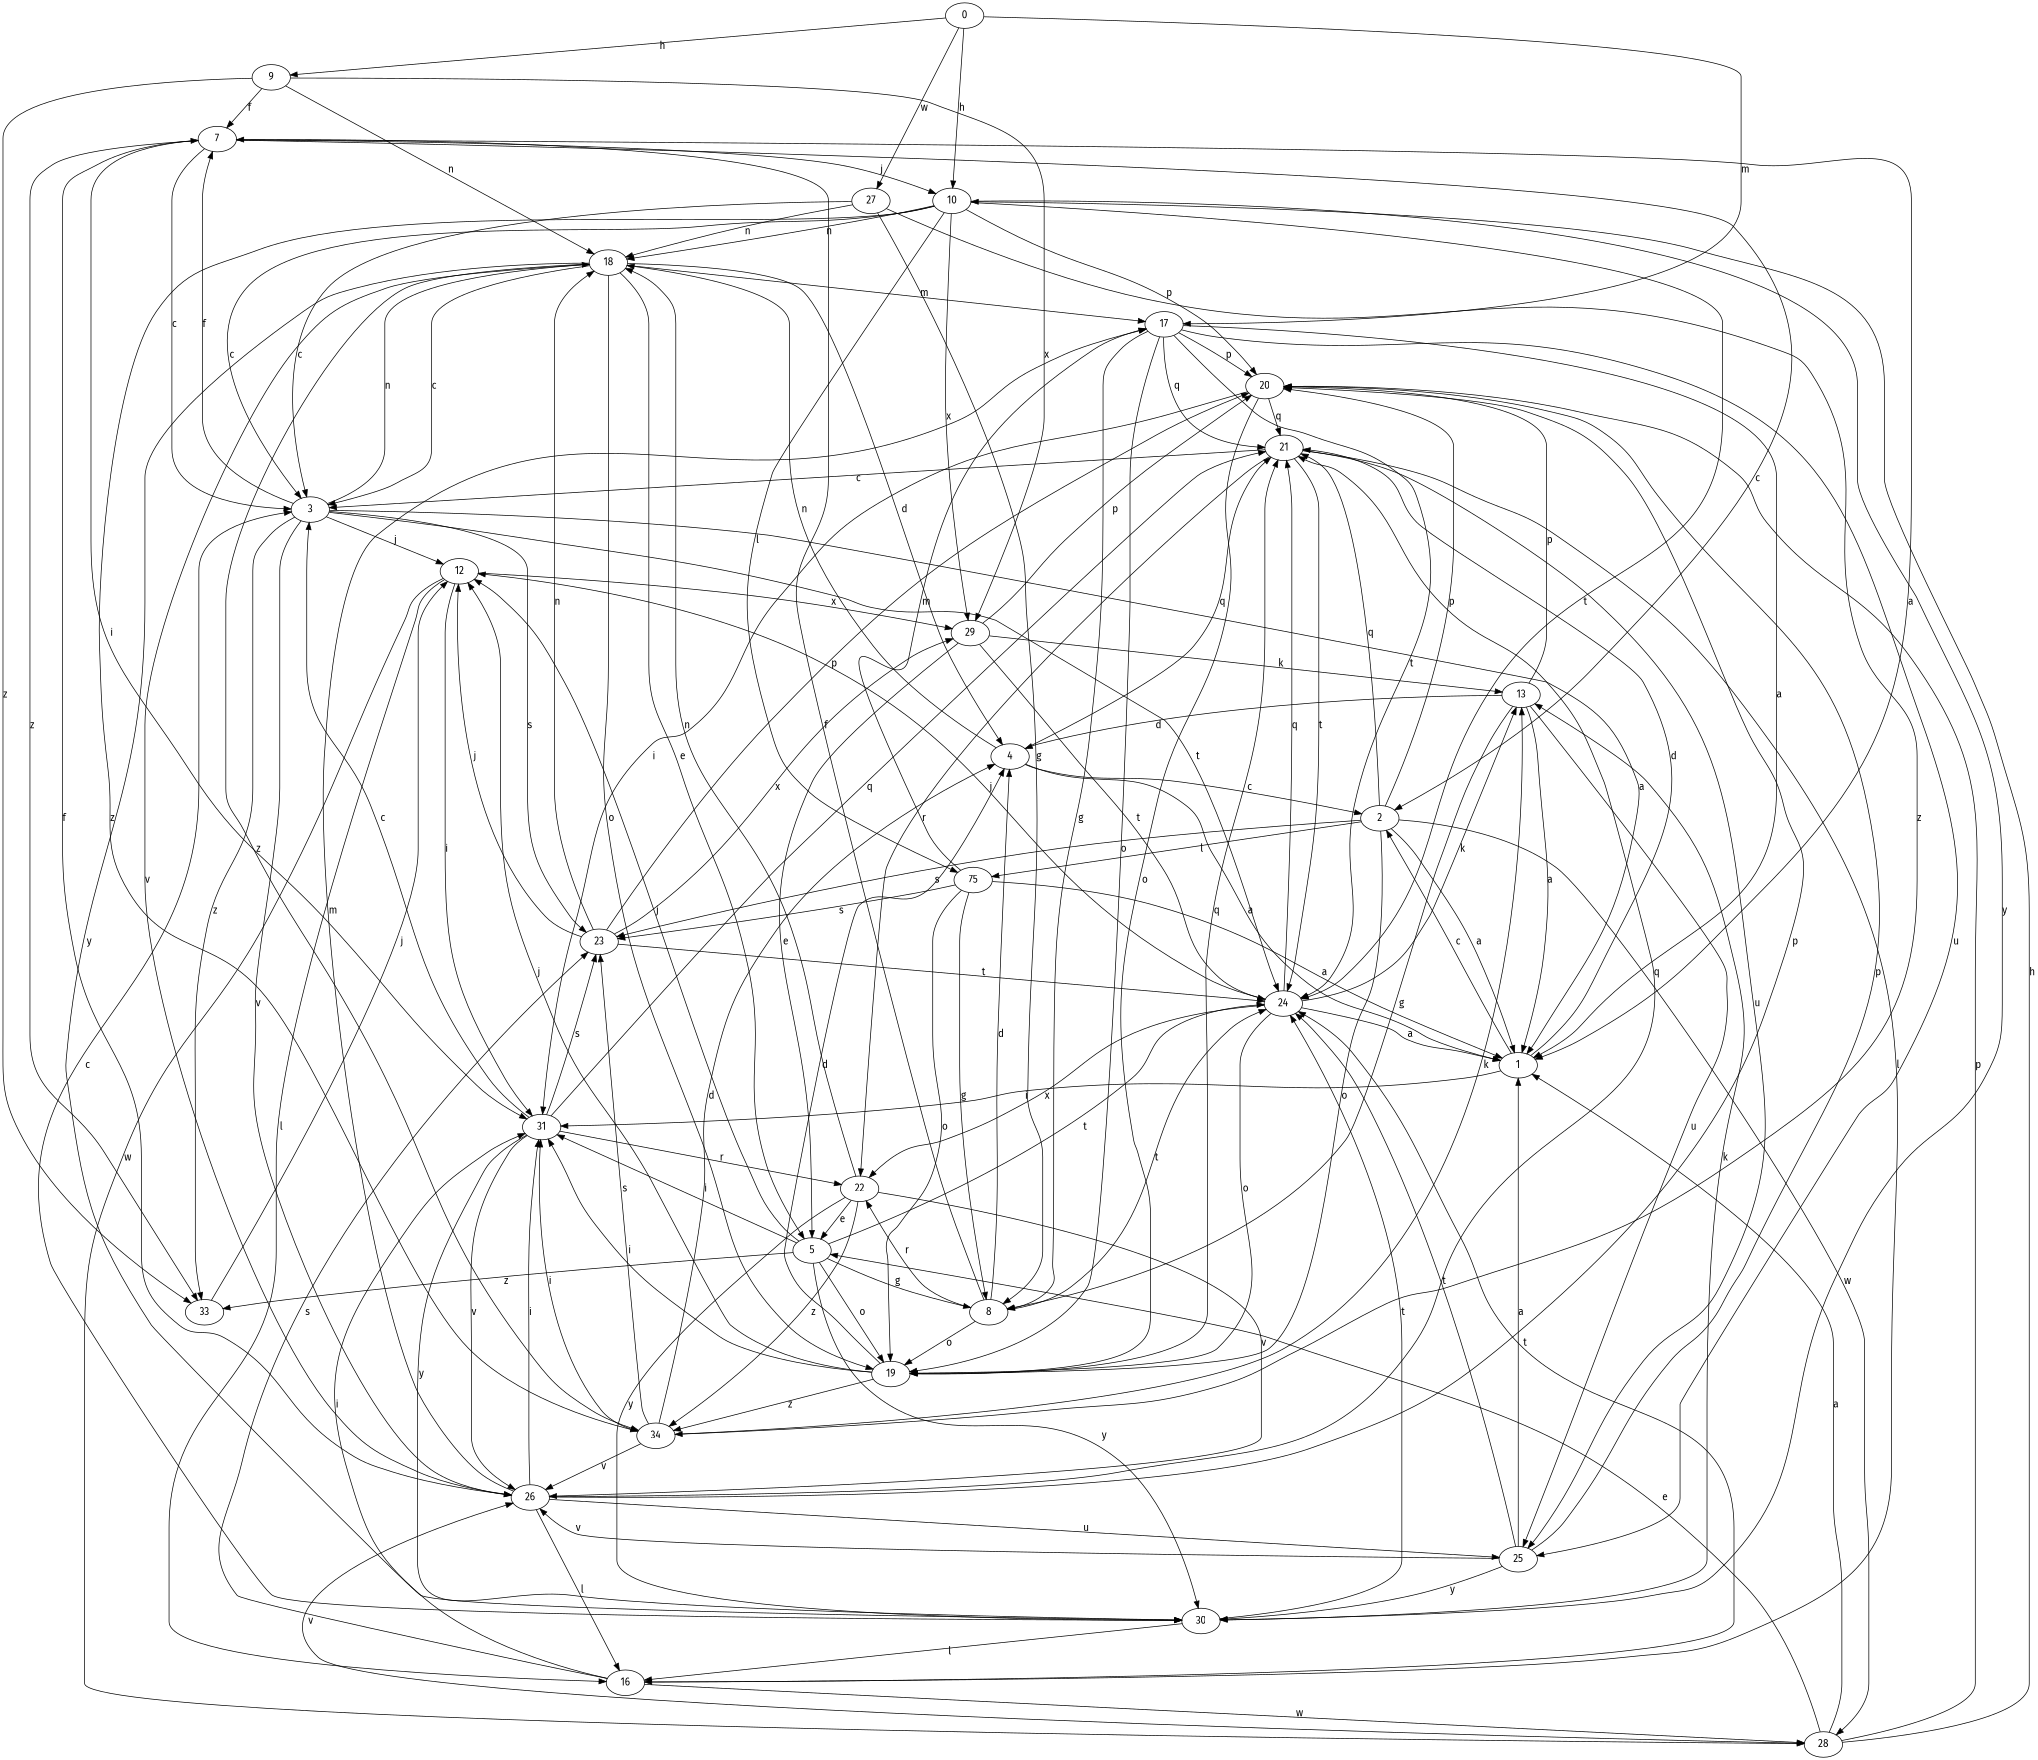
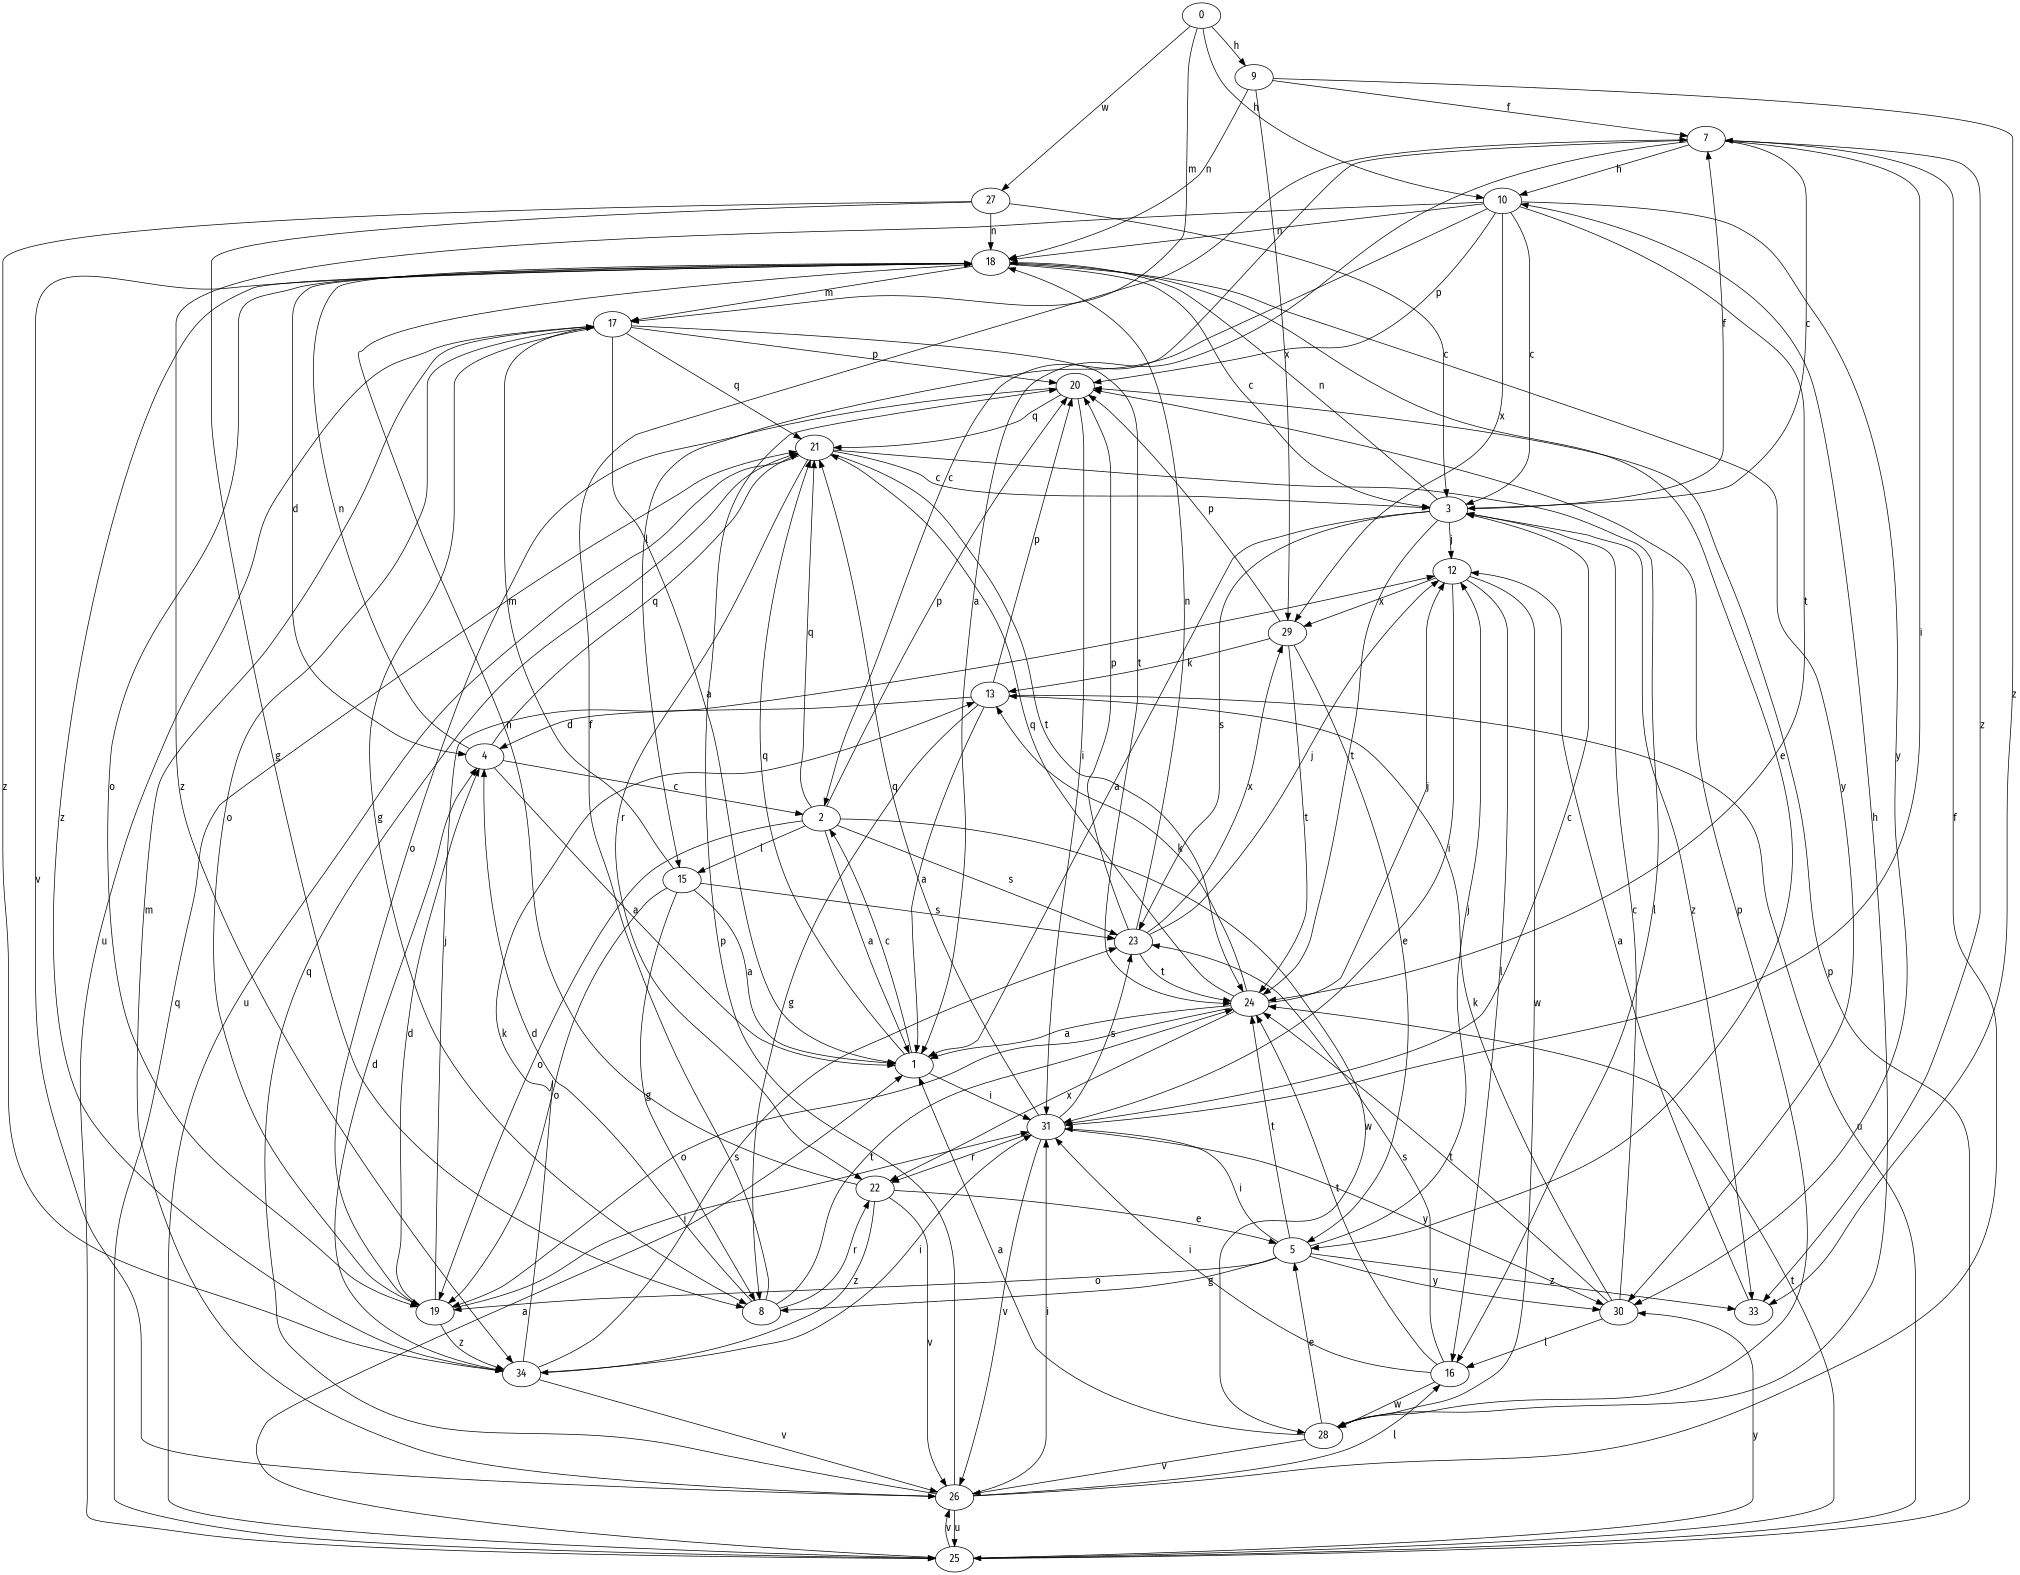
edge "7" -> "10": label "j" -> "h"
edge "1" -> "21": label "d" -> "q"
node "75": label "75" -> "15"
edge "33" -> "12": label "j" -> "a"
edge "19" -> "21": now "25" -> "21"
edge "3" -> "26": removed, label "v"
edge "8" -> "19": removed, label "o"
edge "22" -> "30": removed, label "y"
